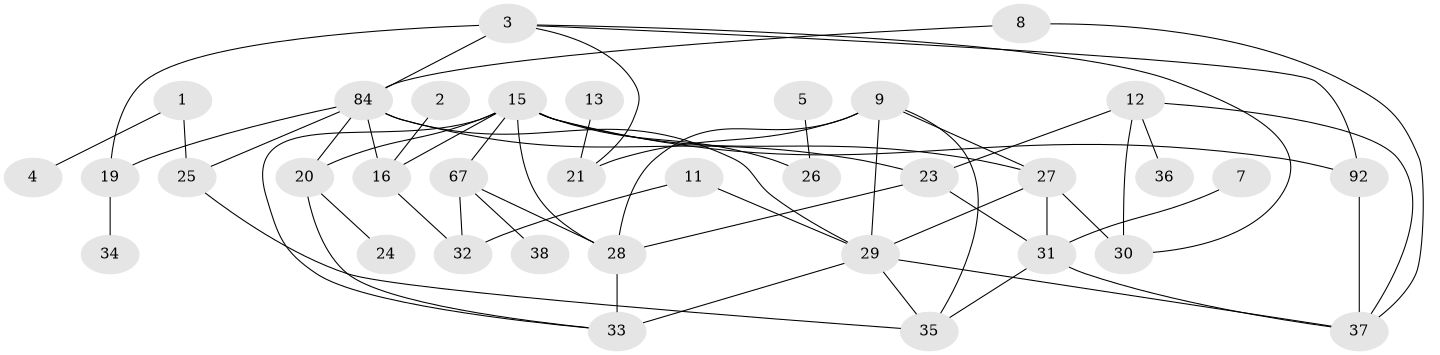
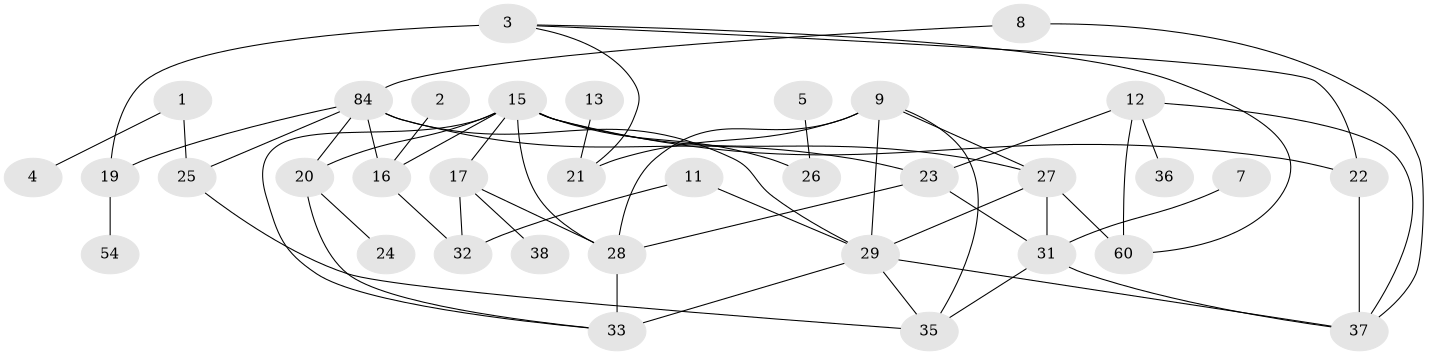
edge "3" -- "84": removed
node "67": label "67" -> "17"
node "92": label "92" -> "22"
node "34": label "34" -> "54"
node "30": label "30" -> "60"
